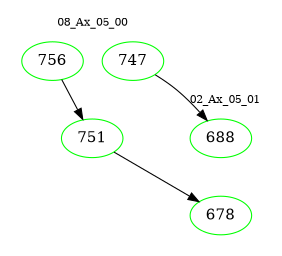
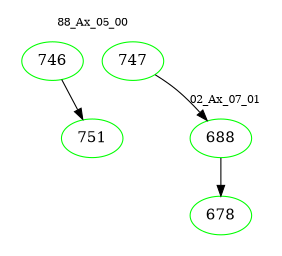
cluster "08_Ax_05_00": label "08_Ax_05_00" -> "88_Ax_05_00"
node "756": label "756" -> "746"
cluster "02_Ax_05_01": label "02_Ax_05_01" -> "02_Ax_07_01"
edge "751" -> "678": now "688" -> "678"
